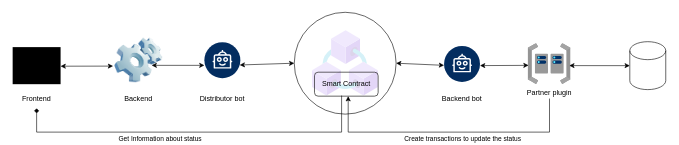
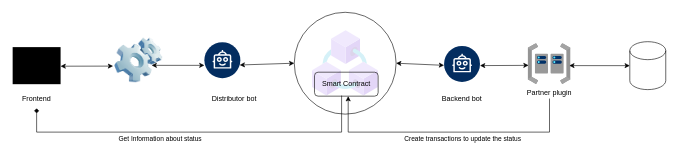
node "Backend": removed
node "Distributor bot": moved (222, 99) -> (234, 99)
